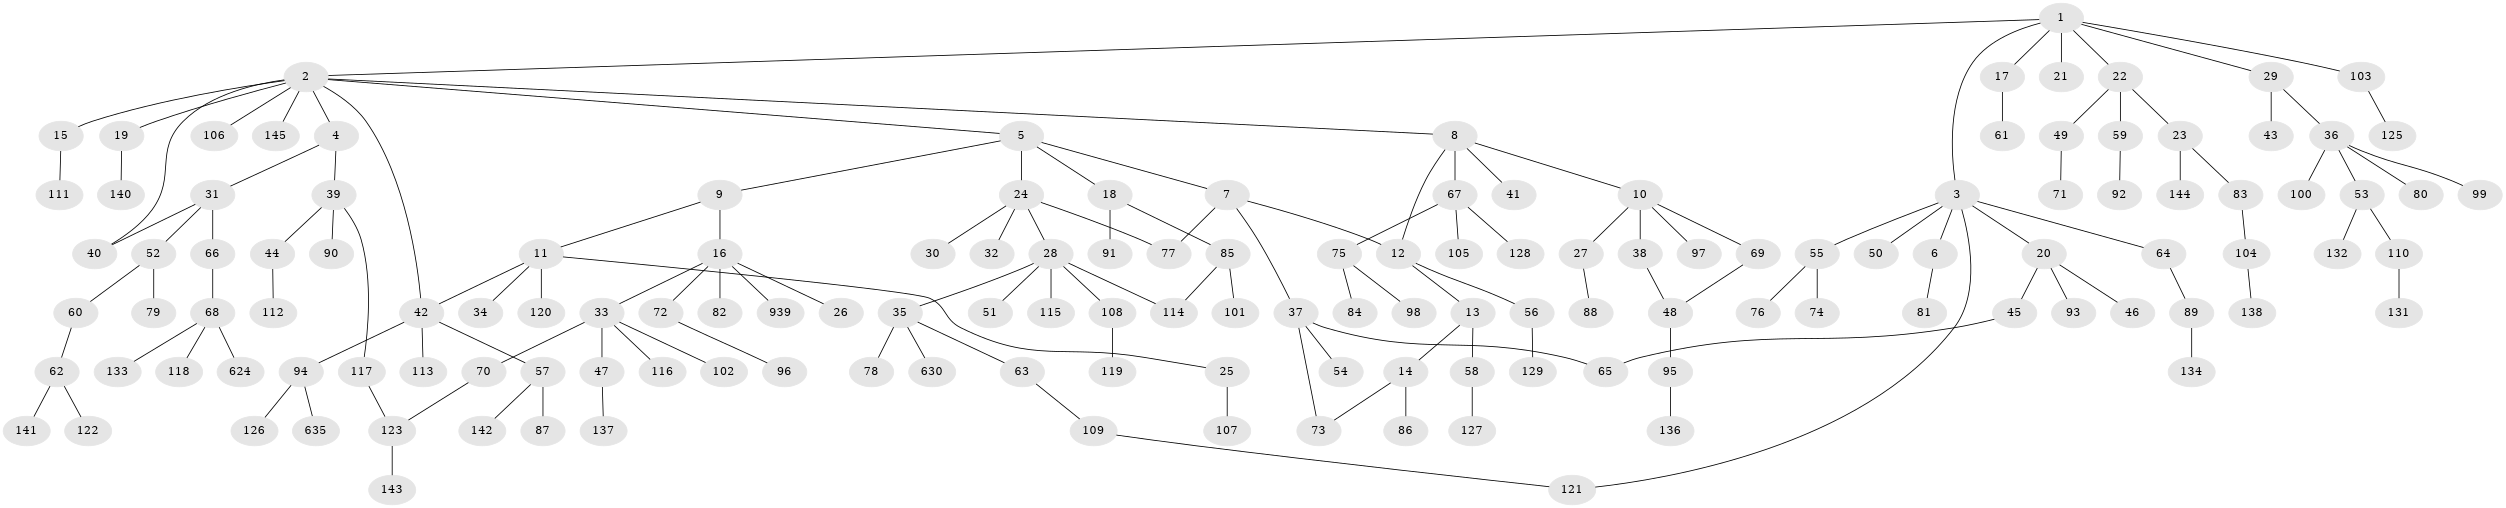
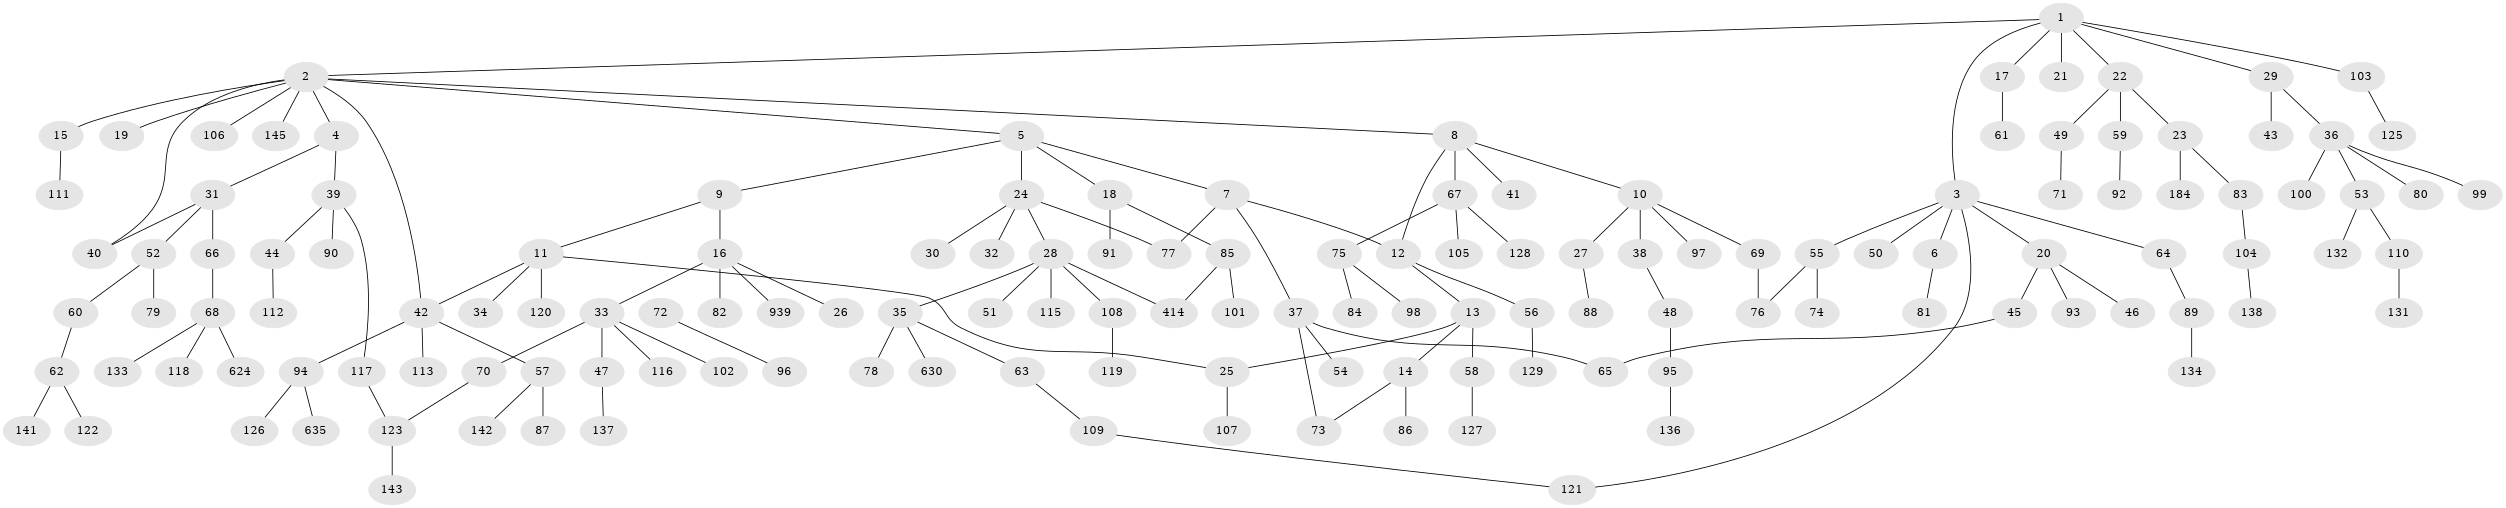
node "140": removed
node "144": label "144" -> "184"
edge "16" -- "72": removed
edge "69" -- "48": now "69" -- "76"
node "114": label "114" -> "414"
edge "13" -- "25": added
